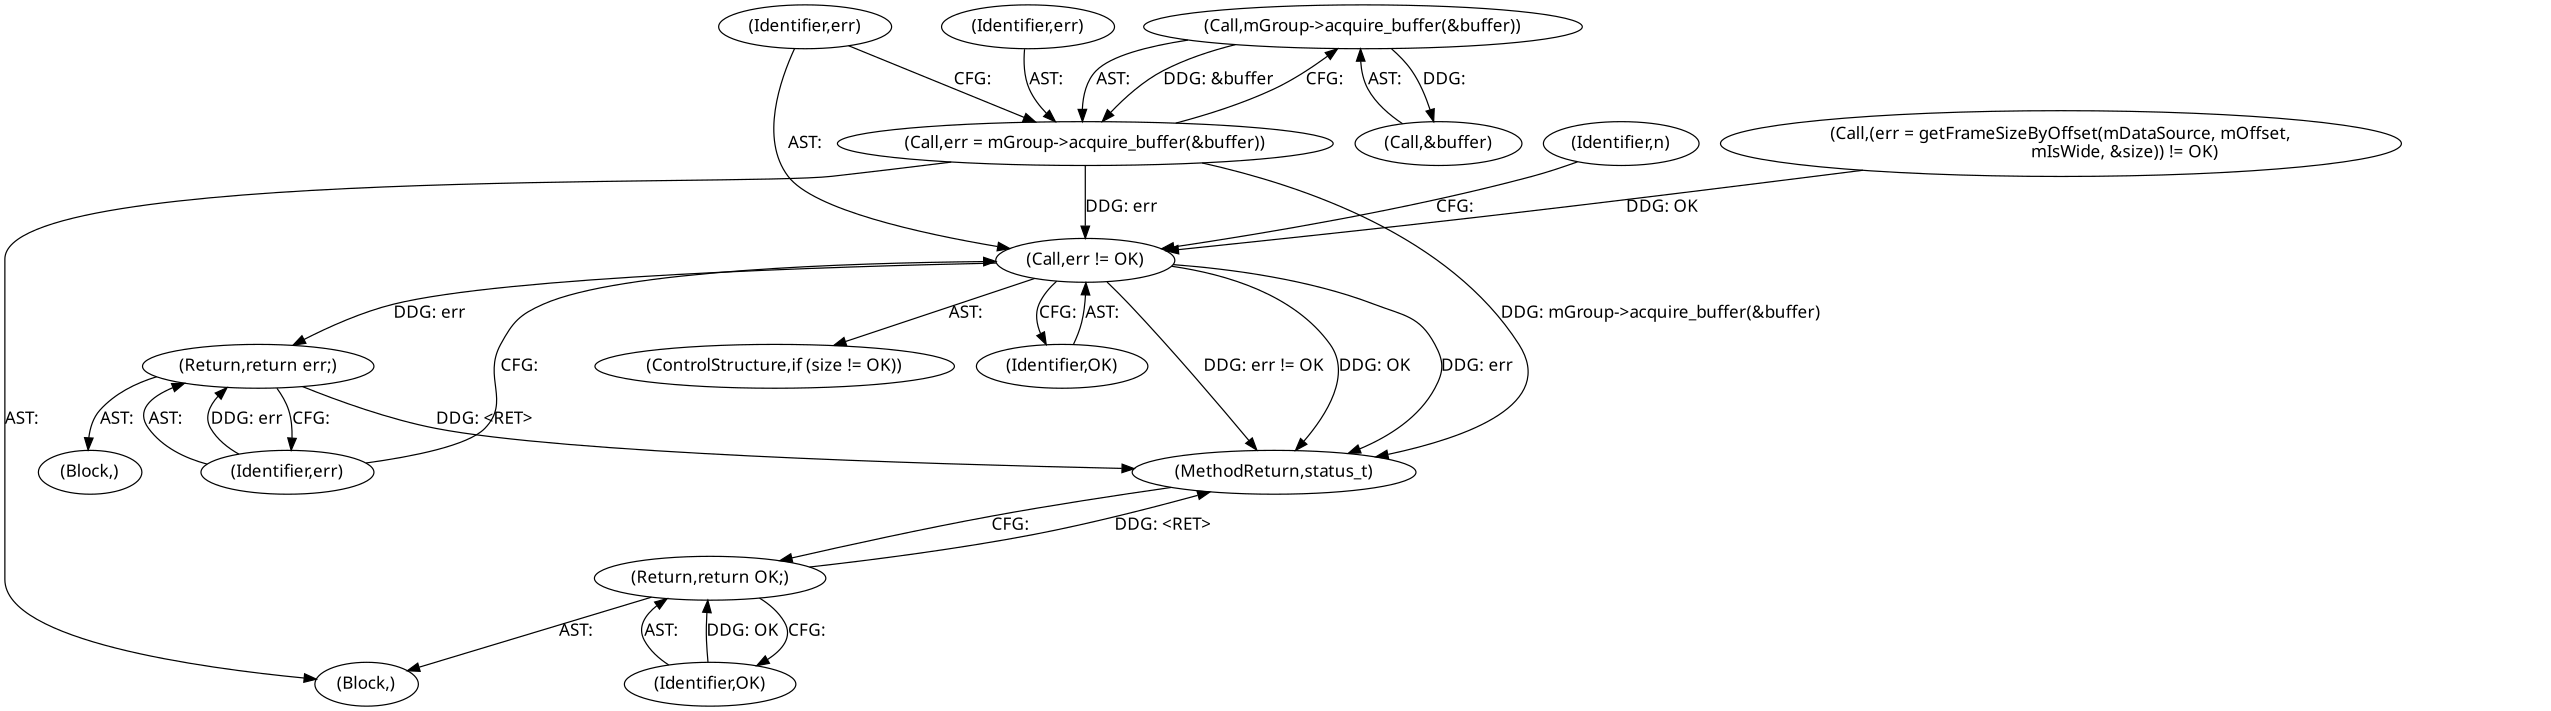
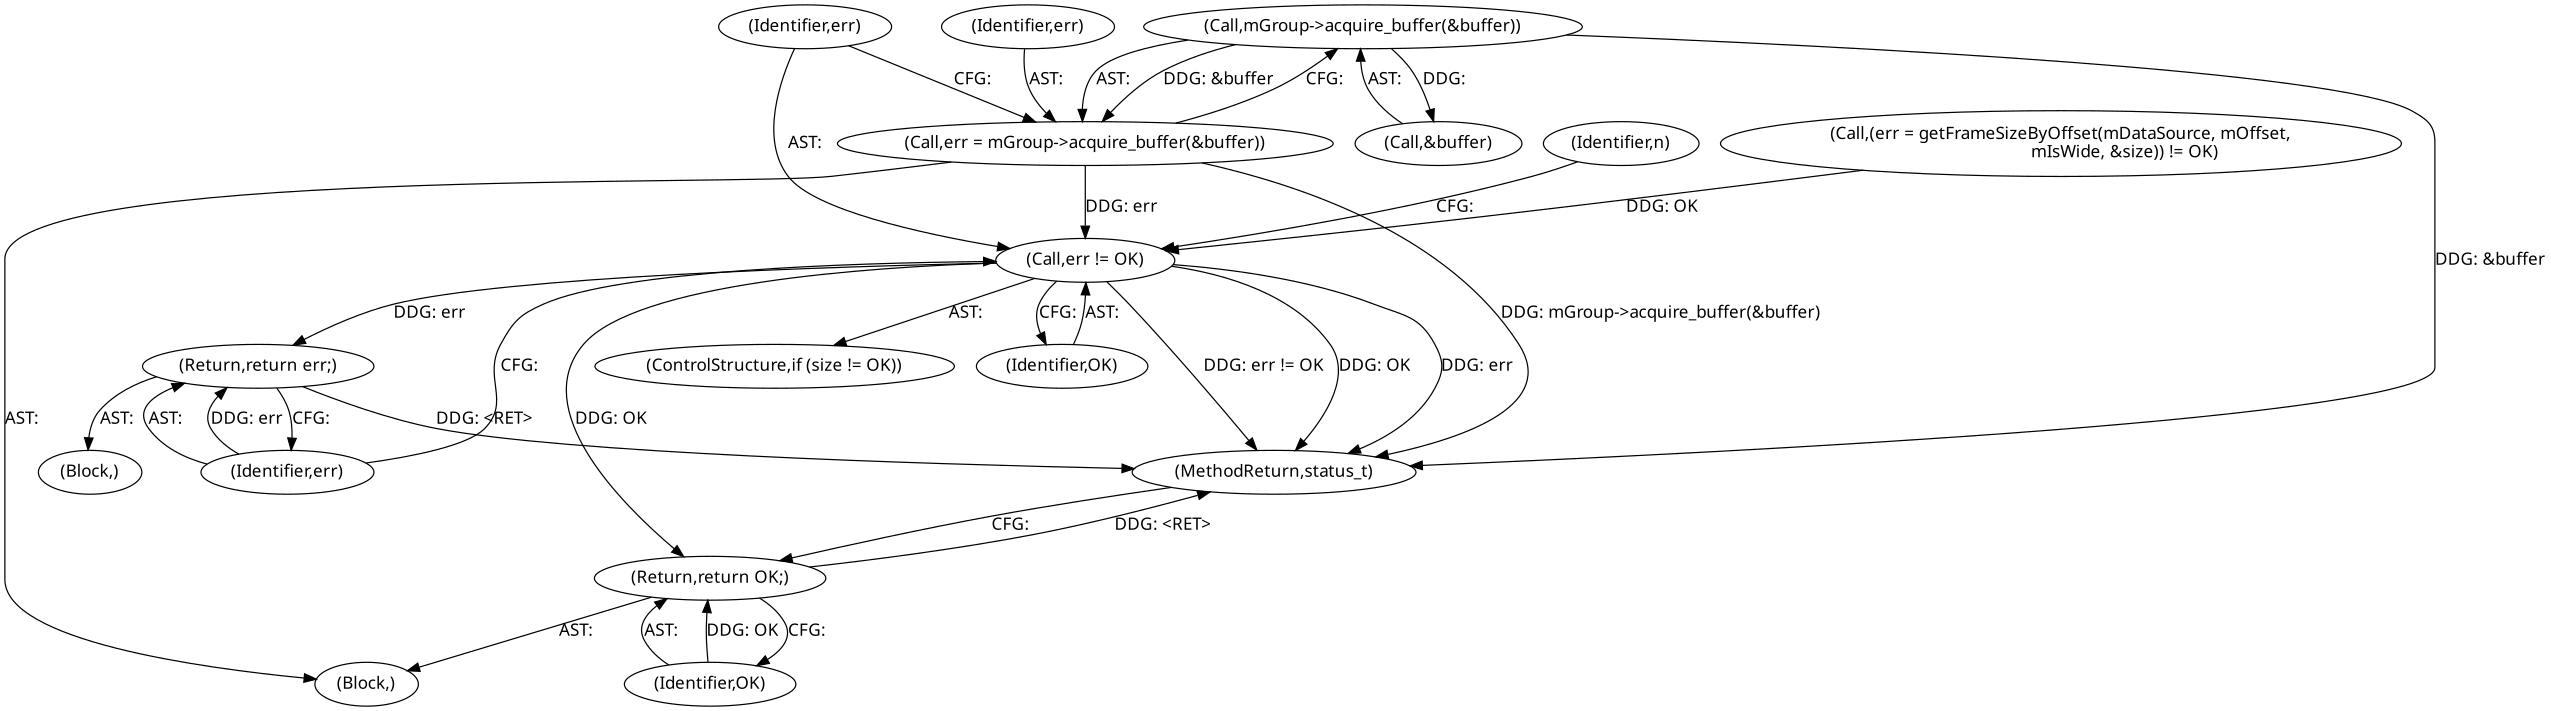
edge "(Call,err != OK)" -> "(Return,return OK;)": added, label "DDG: OK"
edge "(Call,mGroup->acquire_buffer(&buffer))" -> "(MethodReturn,status_t)": added, label "DDG: &buffer"
